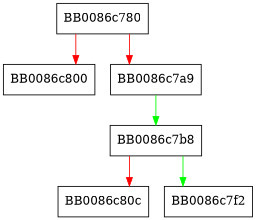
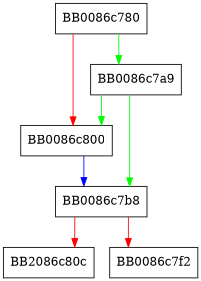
edge "BB0086c780" -> "BB0086c7a9": color red -> green
edge "BB0086c7a9" -> "BB0086c800": added
edge "BB0086c800" -> "BB0086c7b8": added
edge "BB0086c7b8" -> "BB0086c7f2": color green -> red
node "BB0086c80c": label "BB0086c80c" -> "BB2086c80c"
